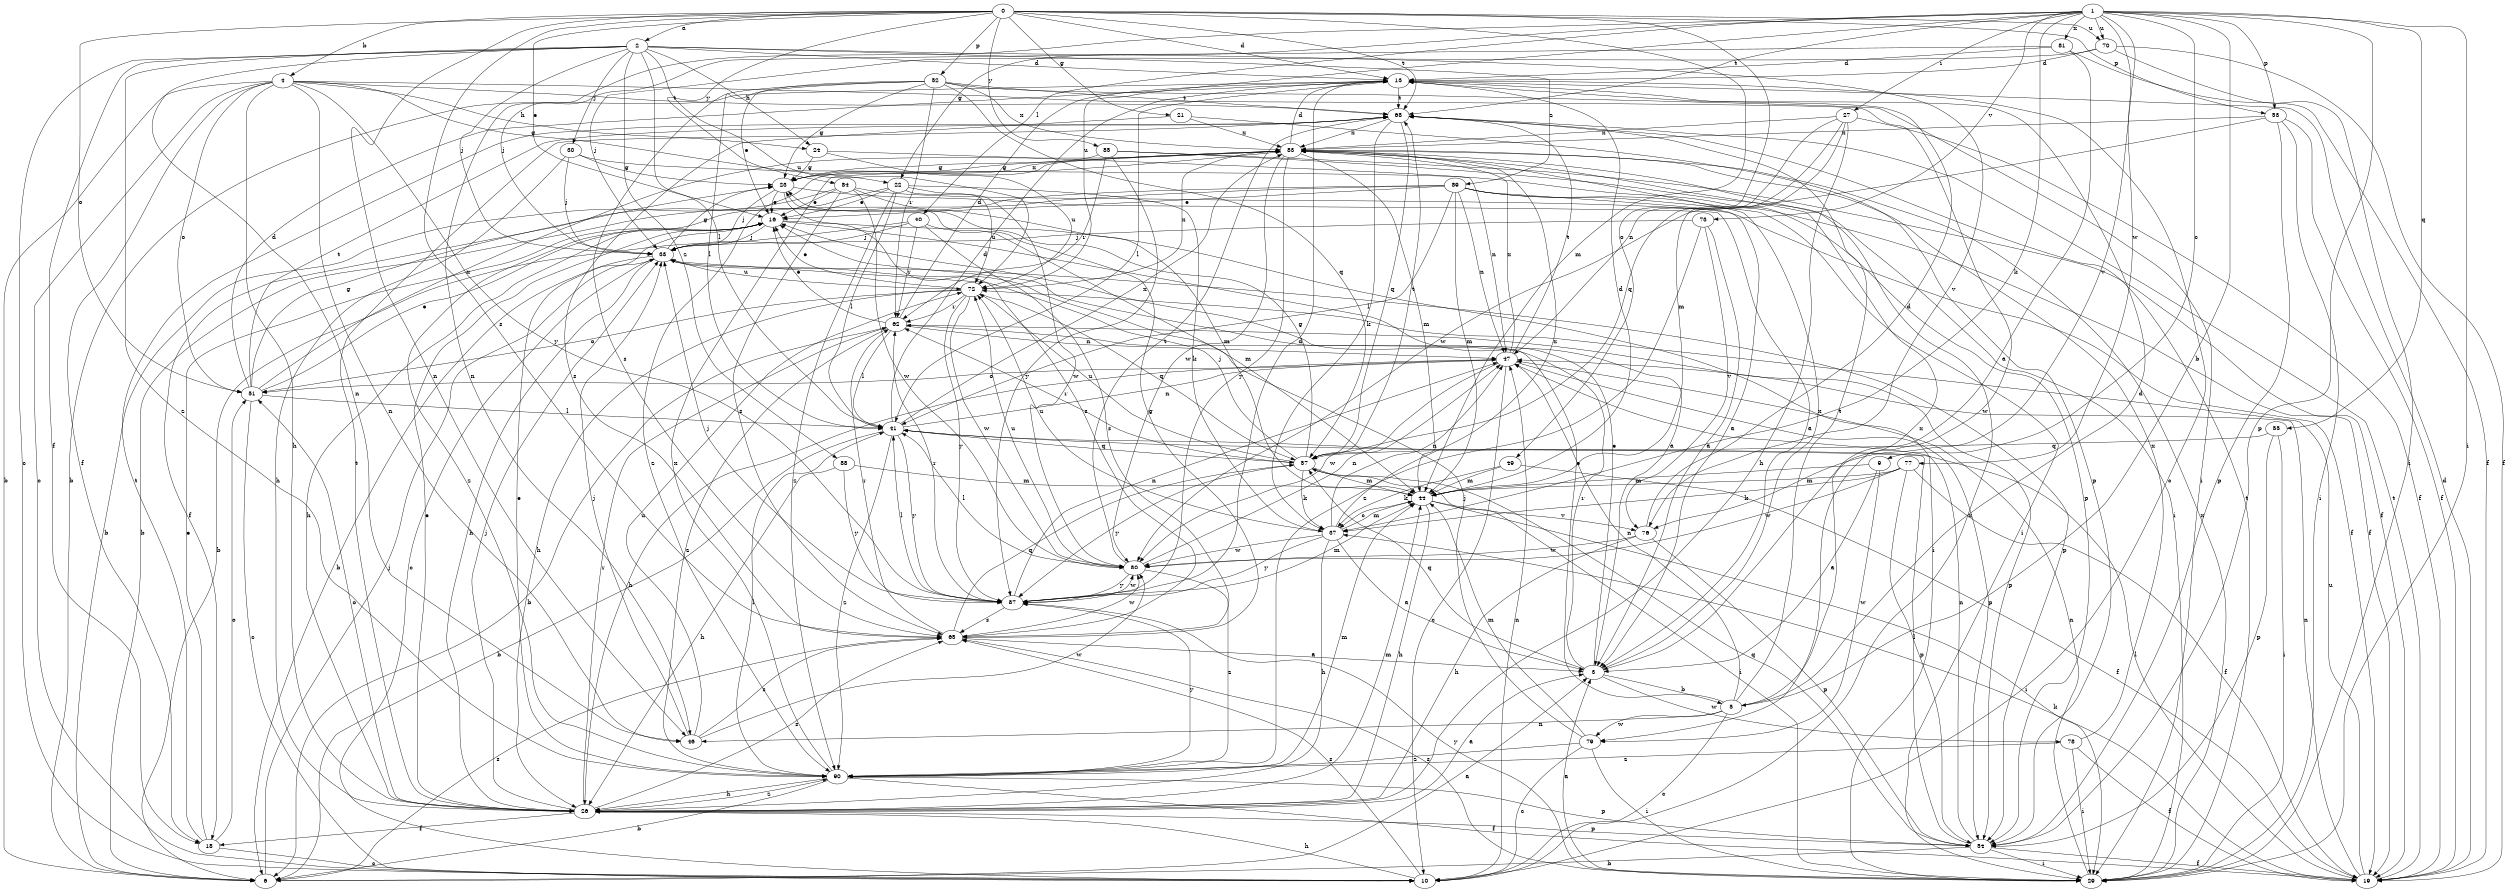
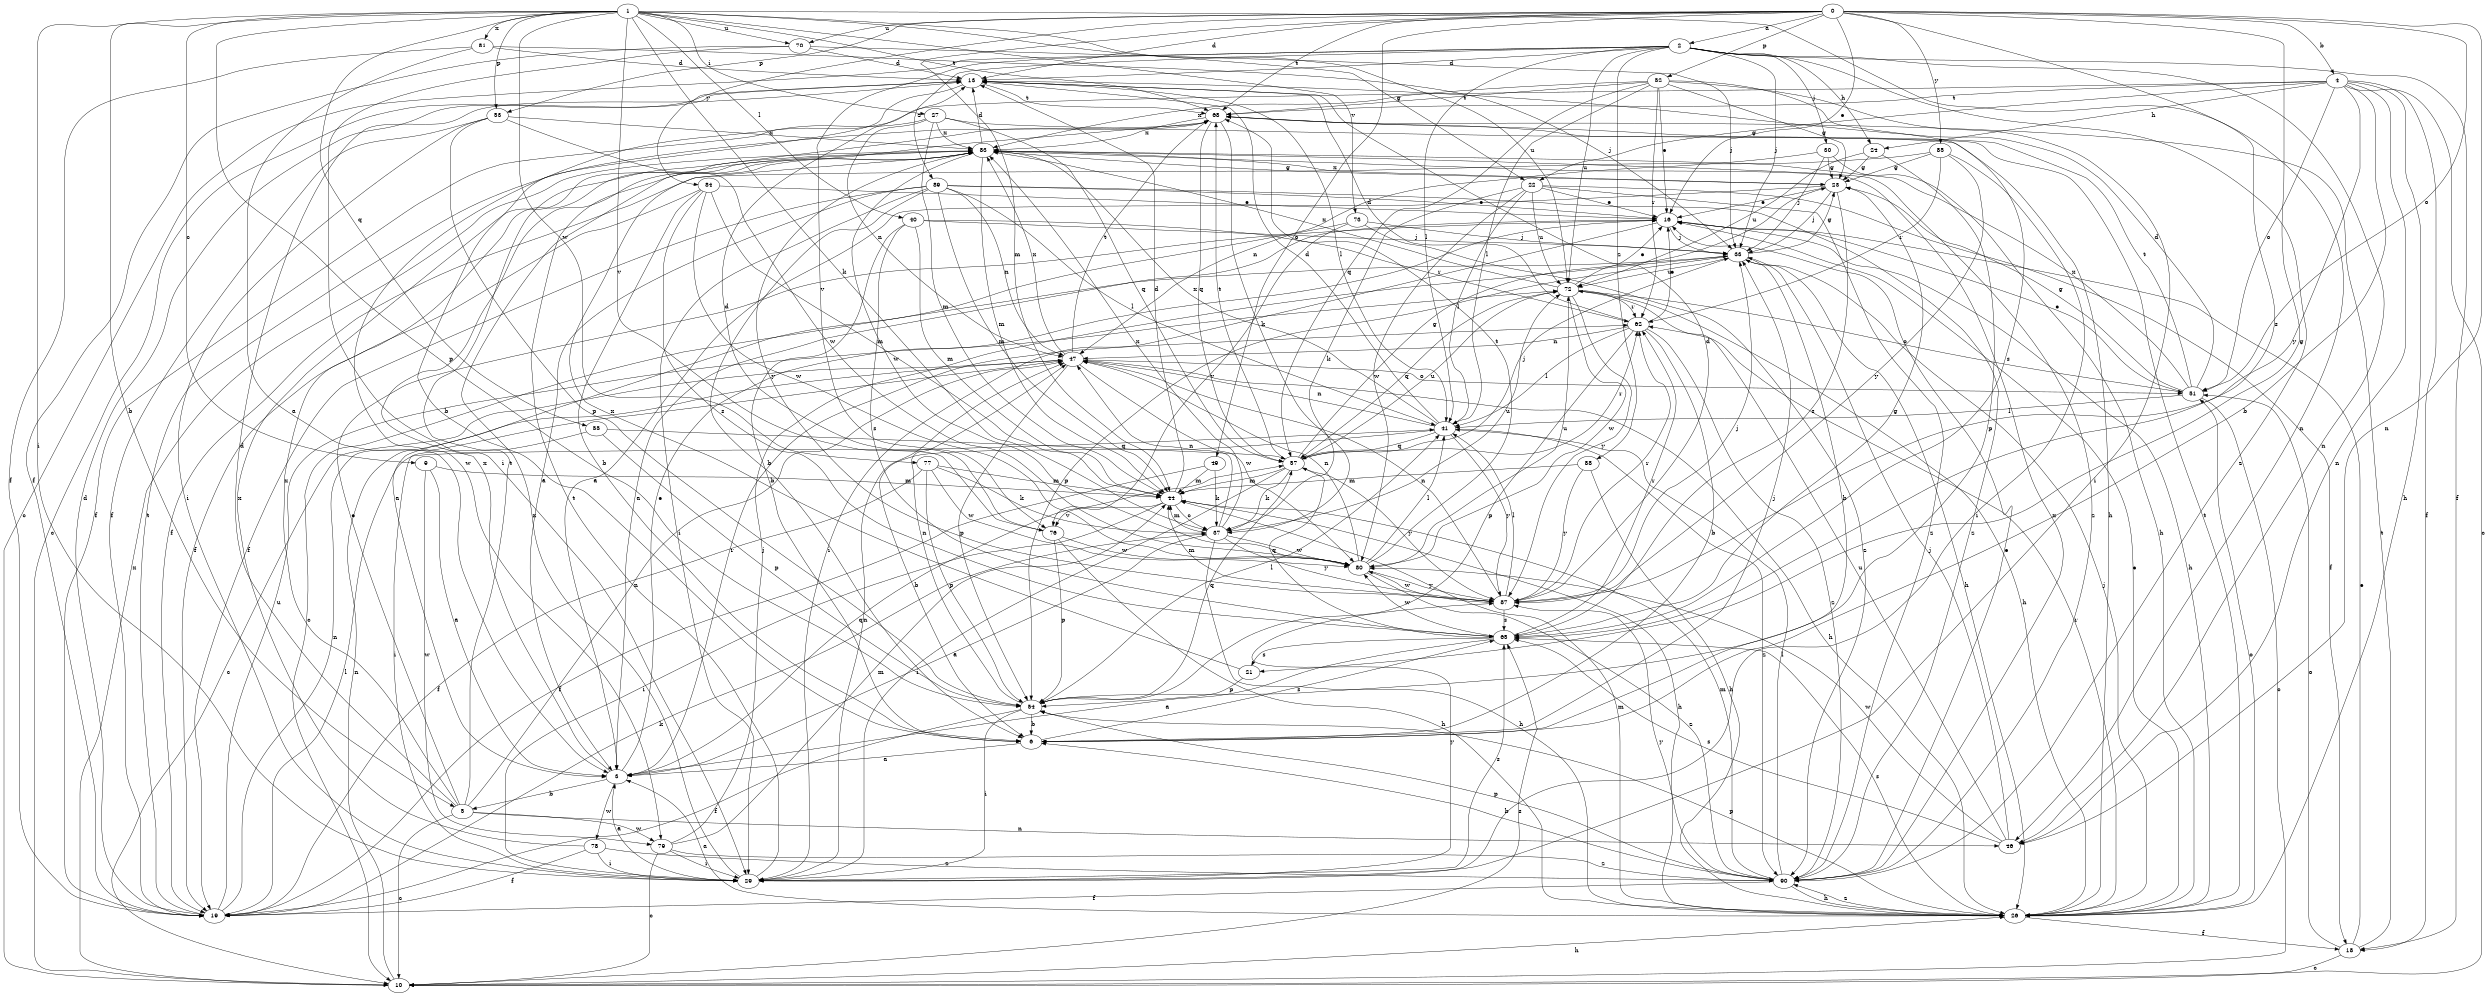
edge "21" -> "65": reversed
